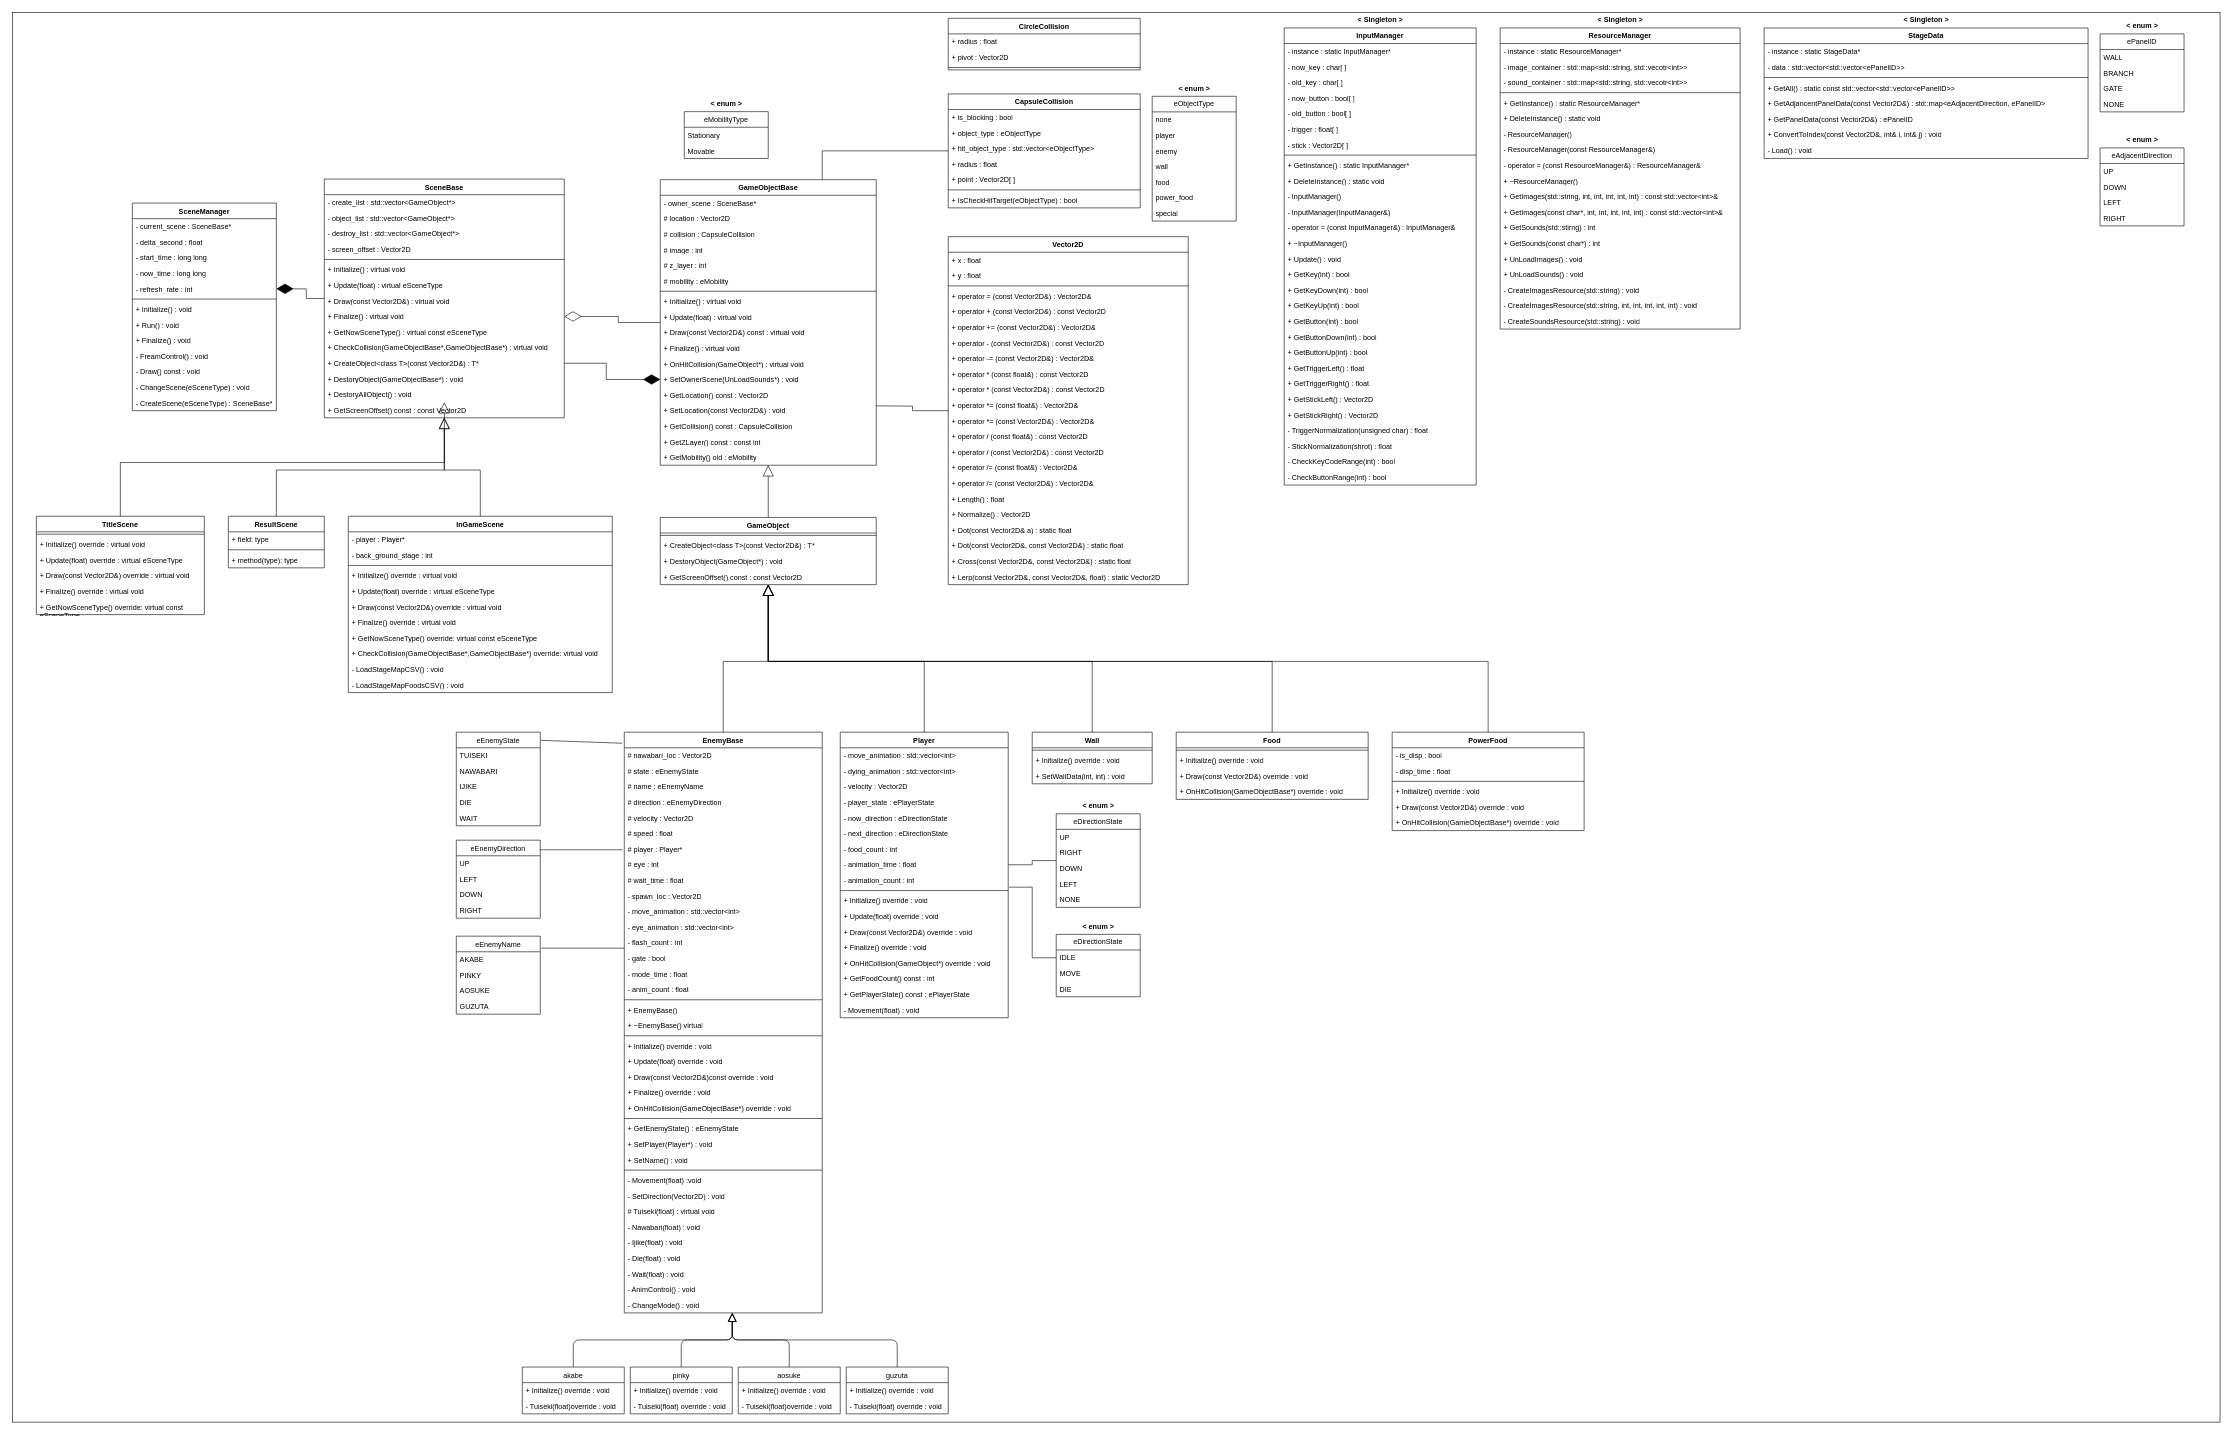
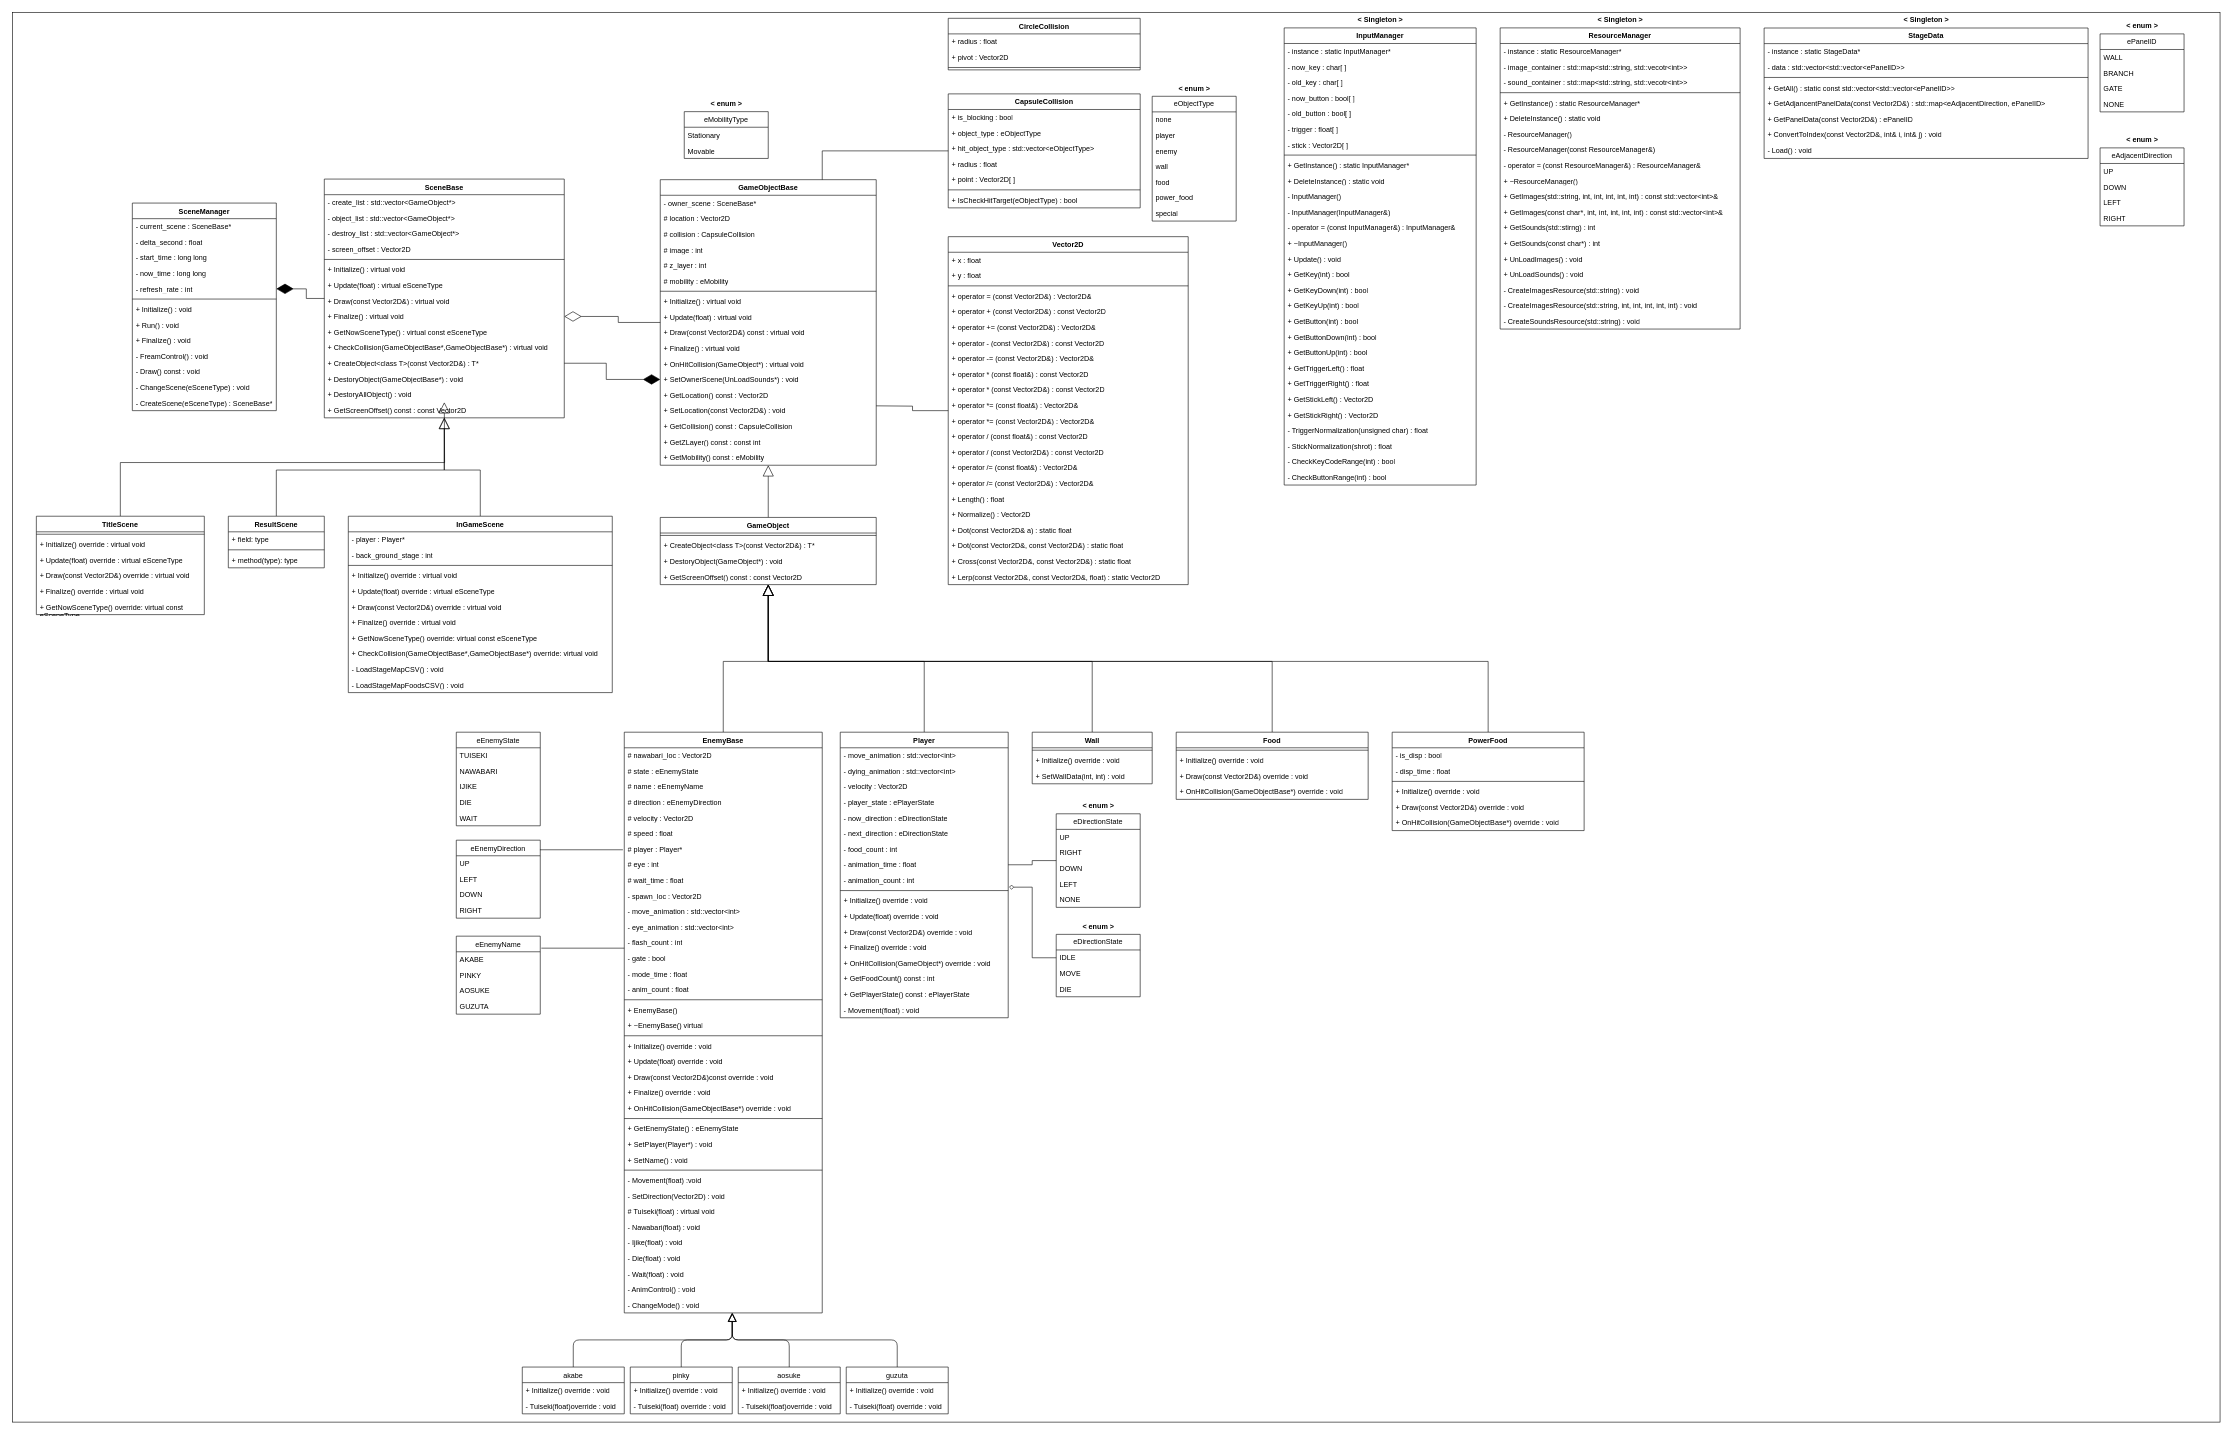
node "+ GetMobility() old : eMobility": label "+ GetMobility() old : eMobility" -> "+ GetMobility() const : eMobility"
edge "eEnemyState" -- "EnemyBase": removed
edge "- animation_count : int" -- "IDLE": arrowhead none -> diamond
